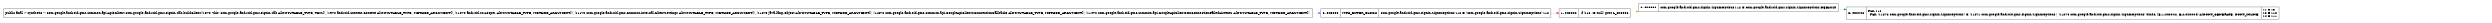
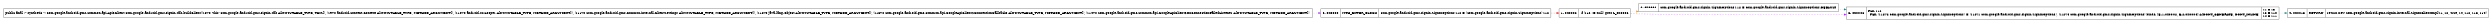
node "4: 0x0013": added
edge "1: 0x0002" -> "3: 0x0006": added
